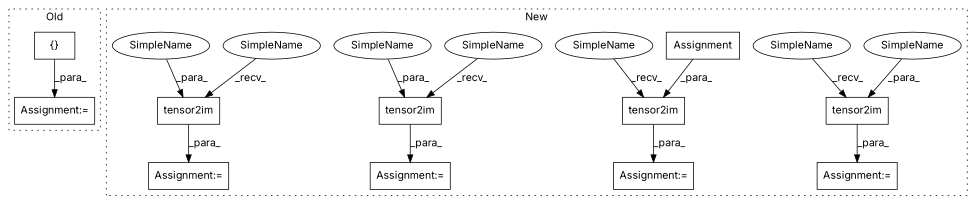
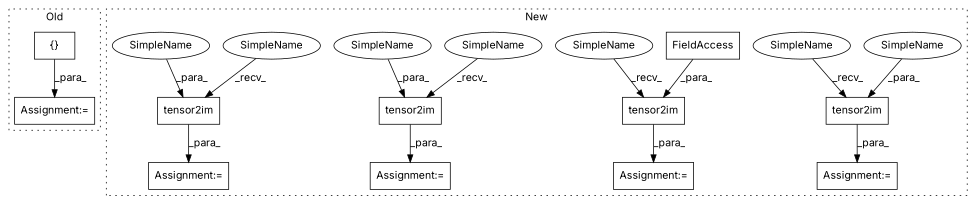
node "Assignment": label "Assignment" -> "FieldAccess"
